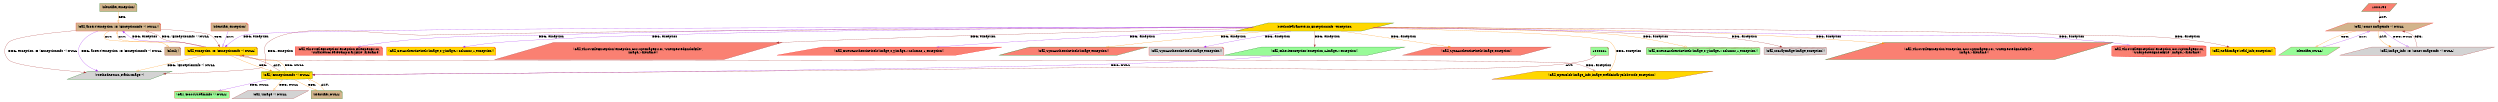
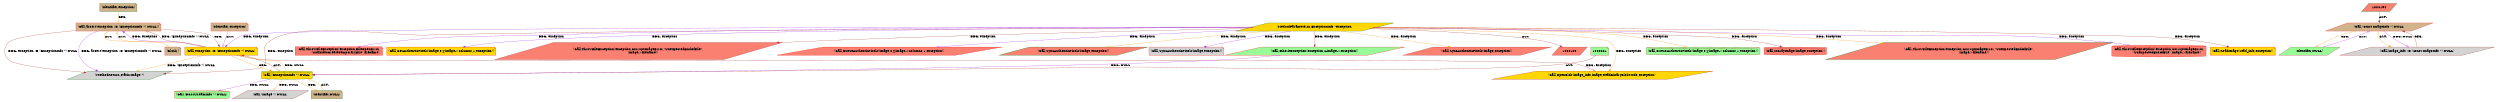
node "(Call,InheritException(exception,&image->exception))": color darkgreen -> red
node "1000139": added
node "(Call,IsGrayImage(image,exception))": fillcolor lightgrey -> salmon
